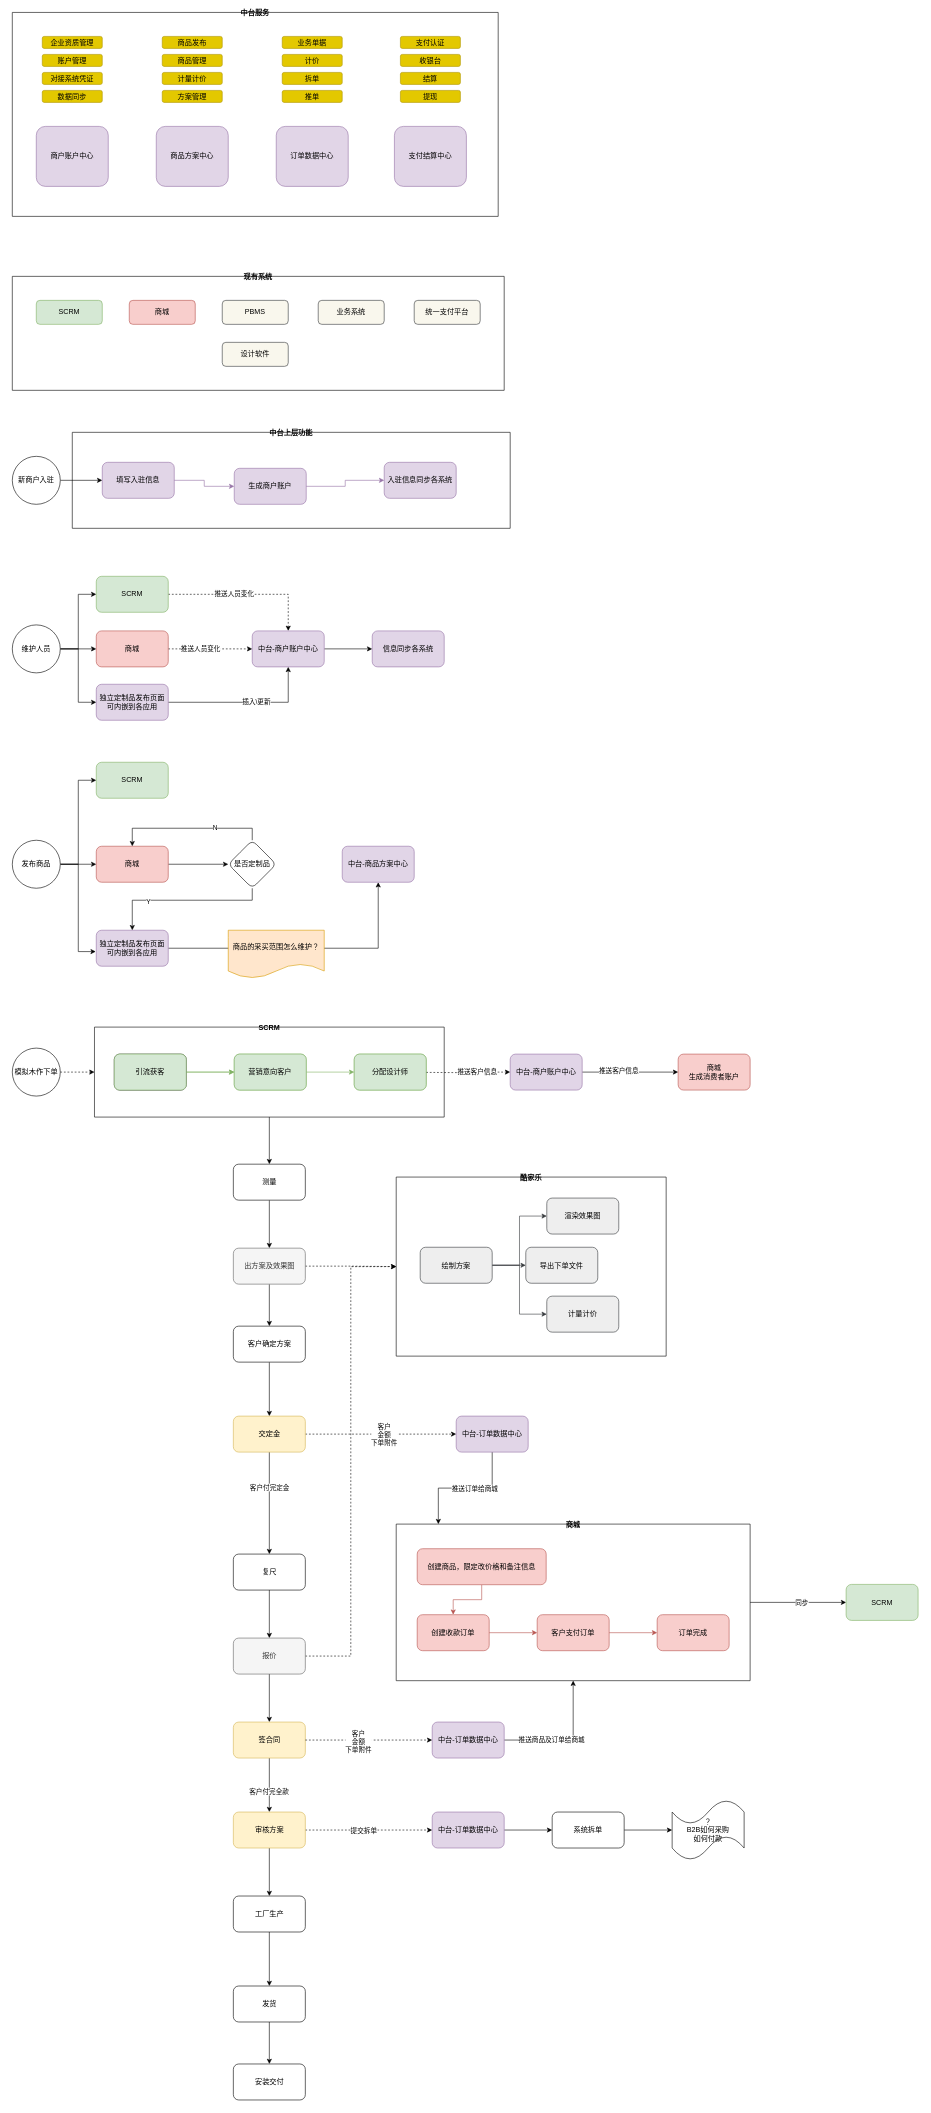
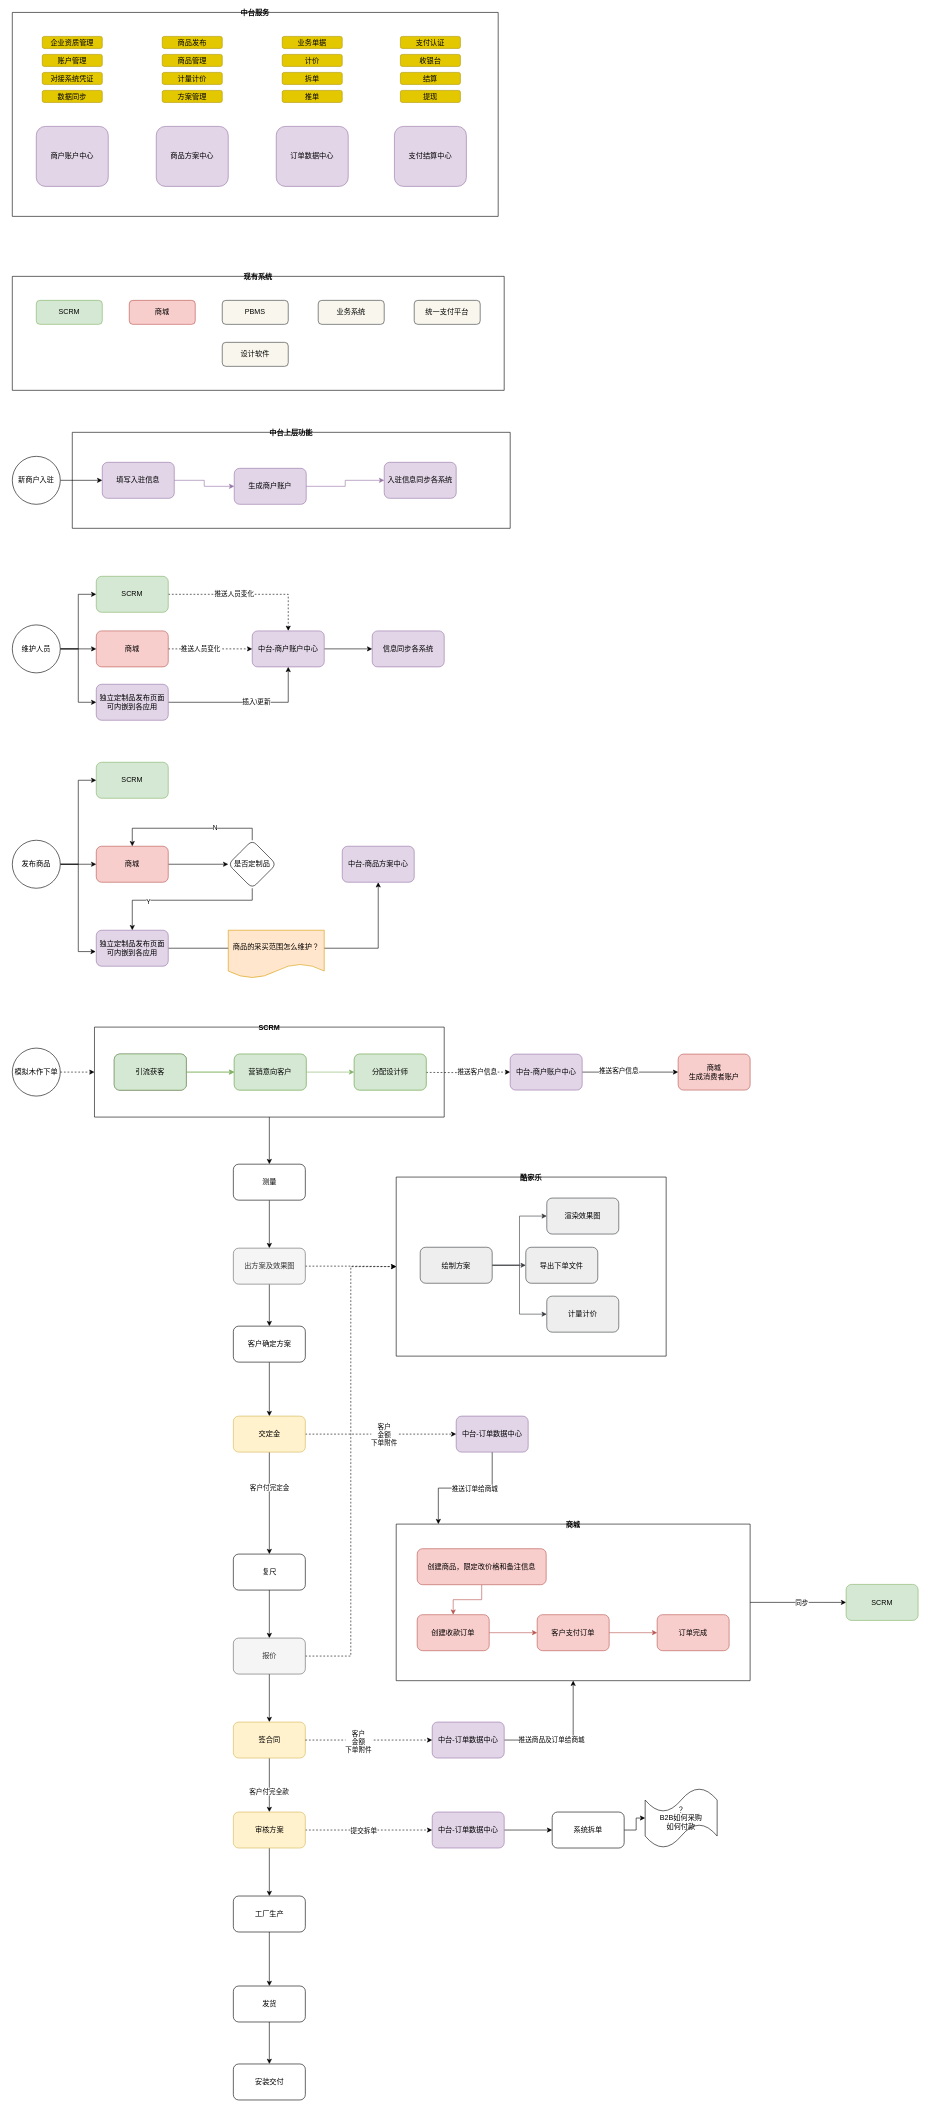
node "？ B2B如何采购 如何付款": moved (708, 1830) -> (681, 1818)
